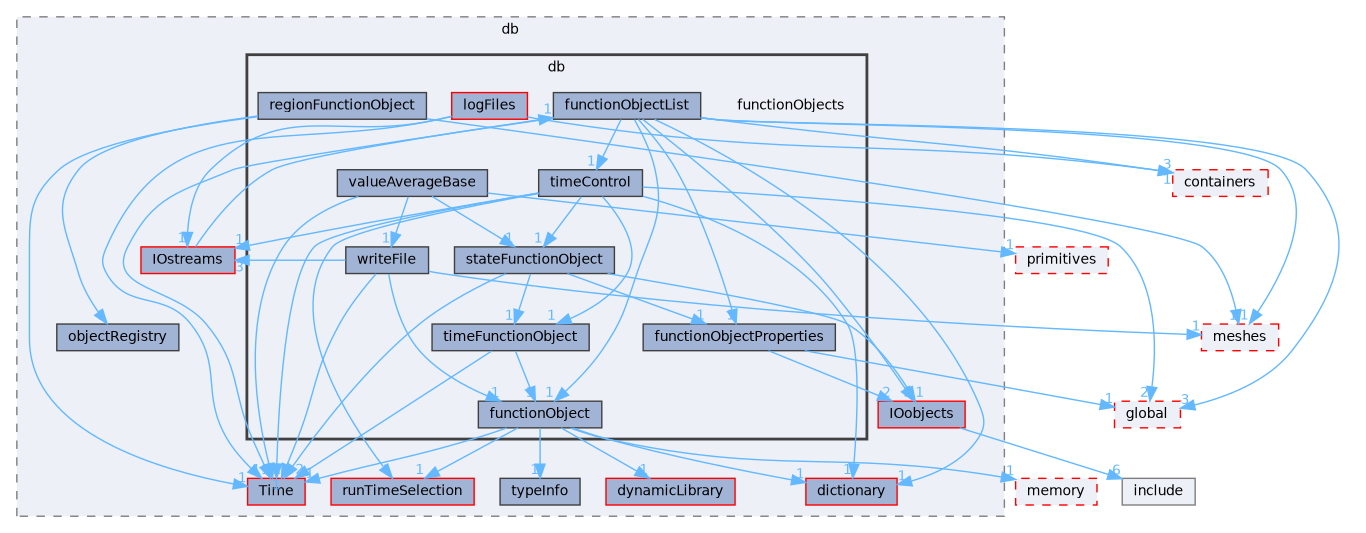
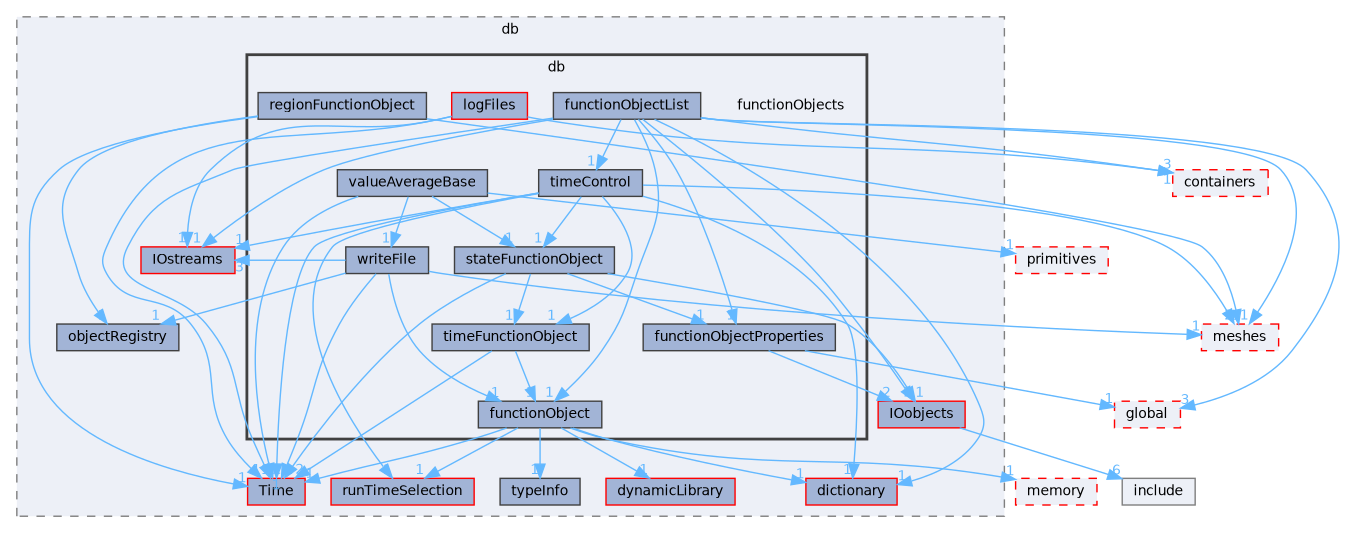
edge "IOstreams" -> "functionObjectList": reversed
edge "timeControl" -> "global": now "timeControl" -> "meshes"
edge "writeFile" -> "objectRegistry": added
